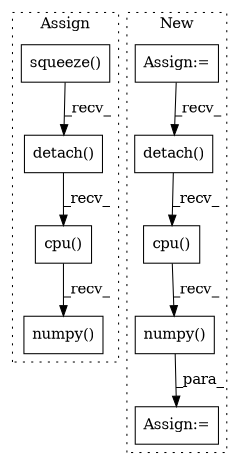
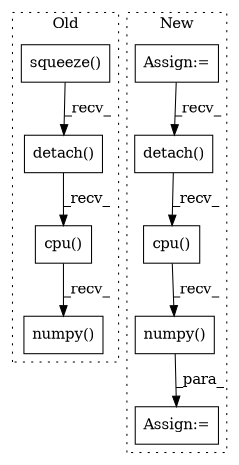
cluster "Assign": label "Assign" -> "Old"
